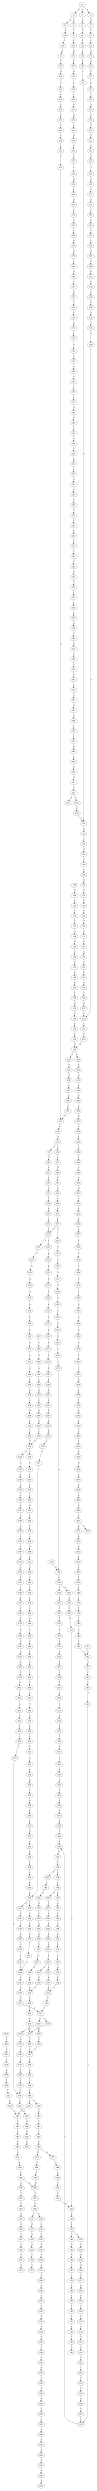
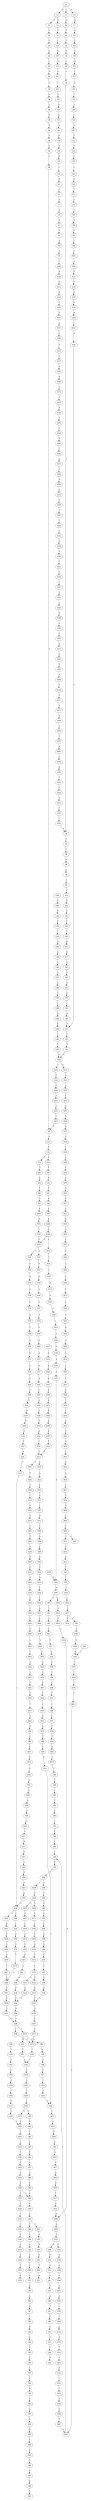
edge "S524" -> "S542": now "S532" -> "S542"
edge "S578" -> "S582": now "S572" -> "S582"
edge "S464" -> "S477": now "S466" -> "S477"
